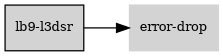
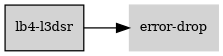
node "lb9-l3dsr": label "lb9-l3dsr" -> "lb4-l3dsr"
